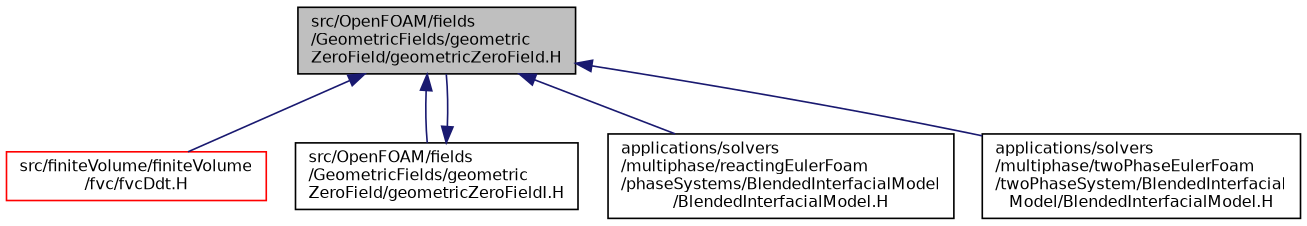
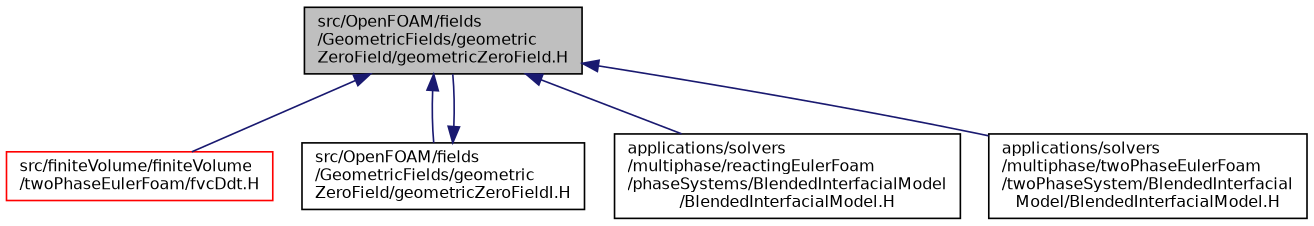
node "src/finiteVolume/finiteVolume /fvc/fvcDdt.H": label "src/finiteVolume/finiteVolume /fvc/fvcDdt.H" -> "src/finiteVolume/finiteVolume /twoPhaseEulerFoam/fvcDdt.H"
